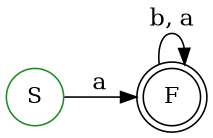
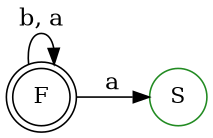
edge "S" -> "F": reversed
